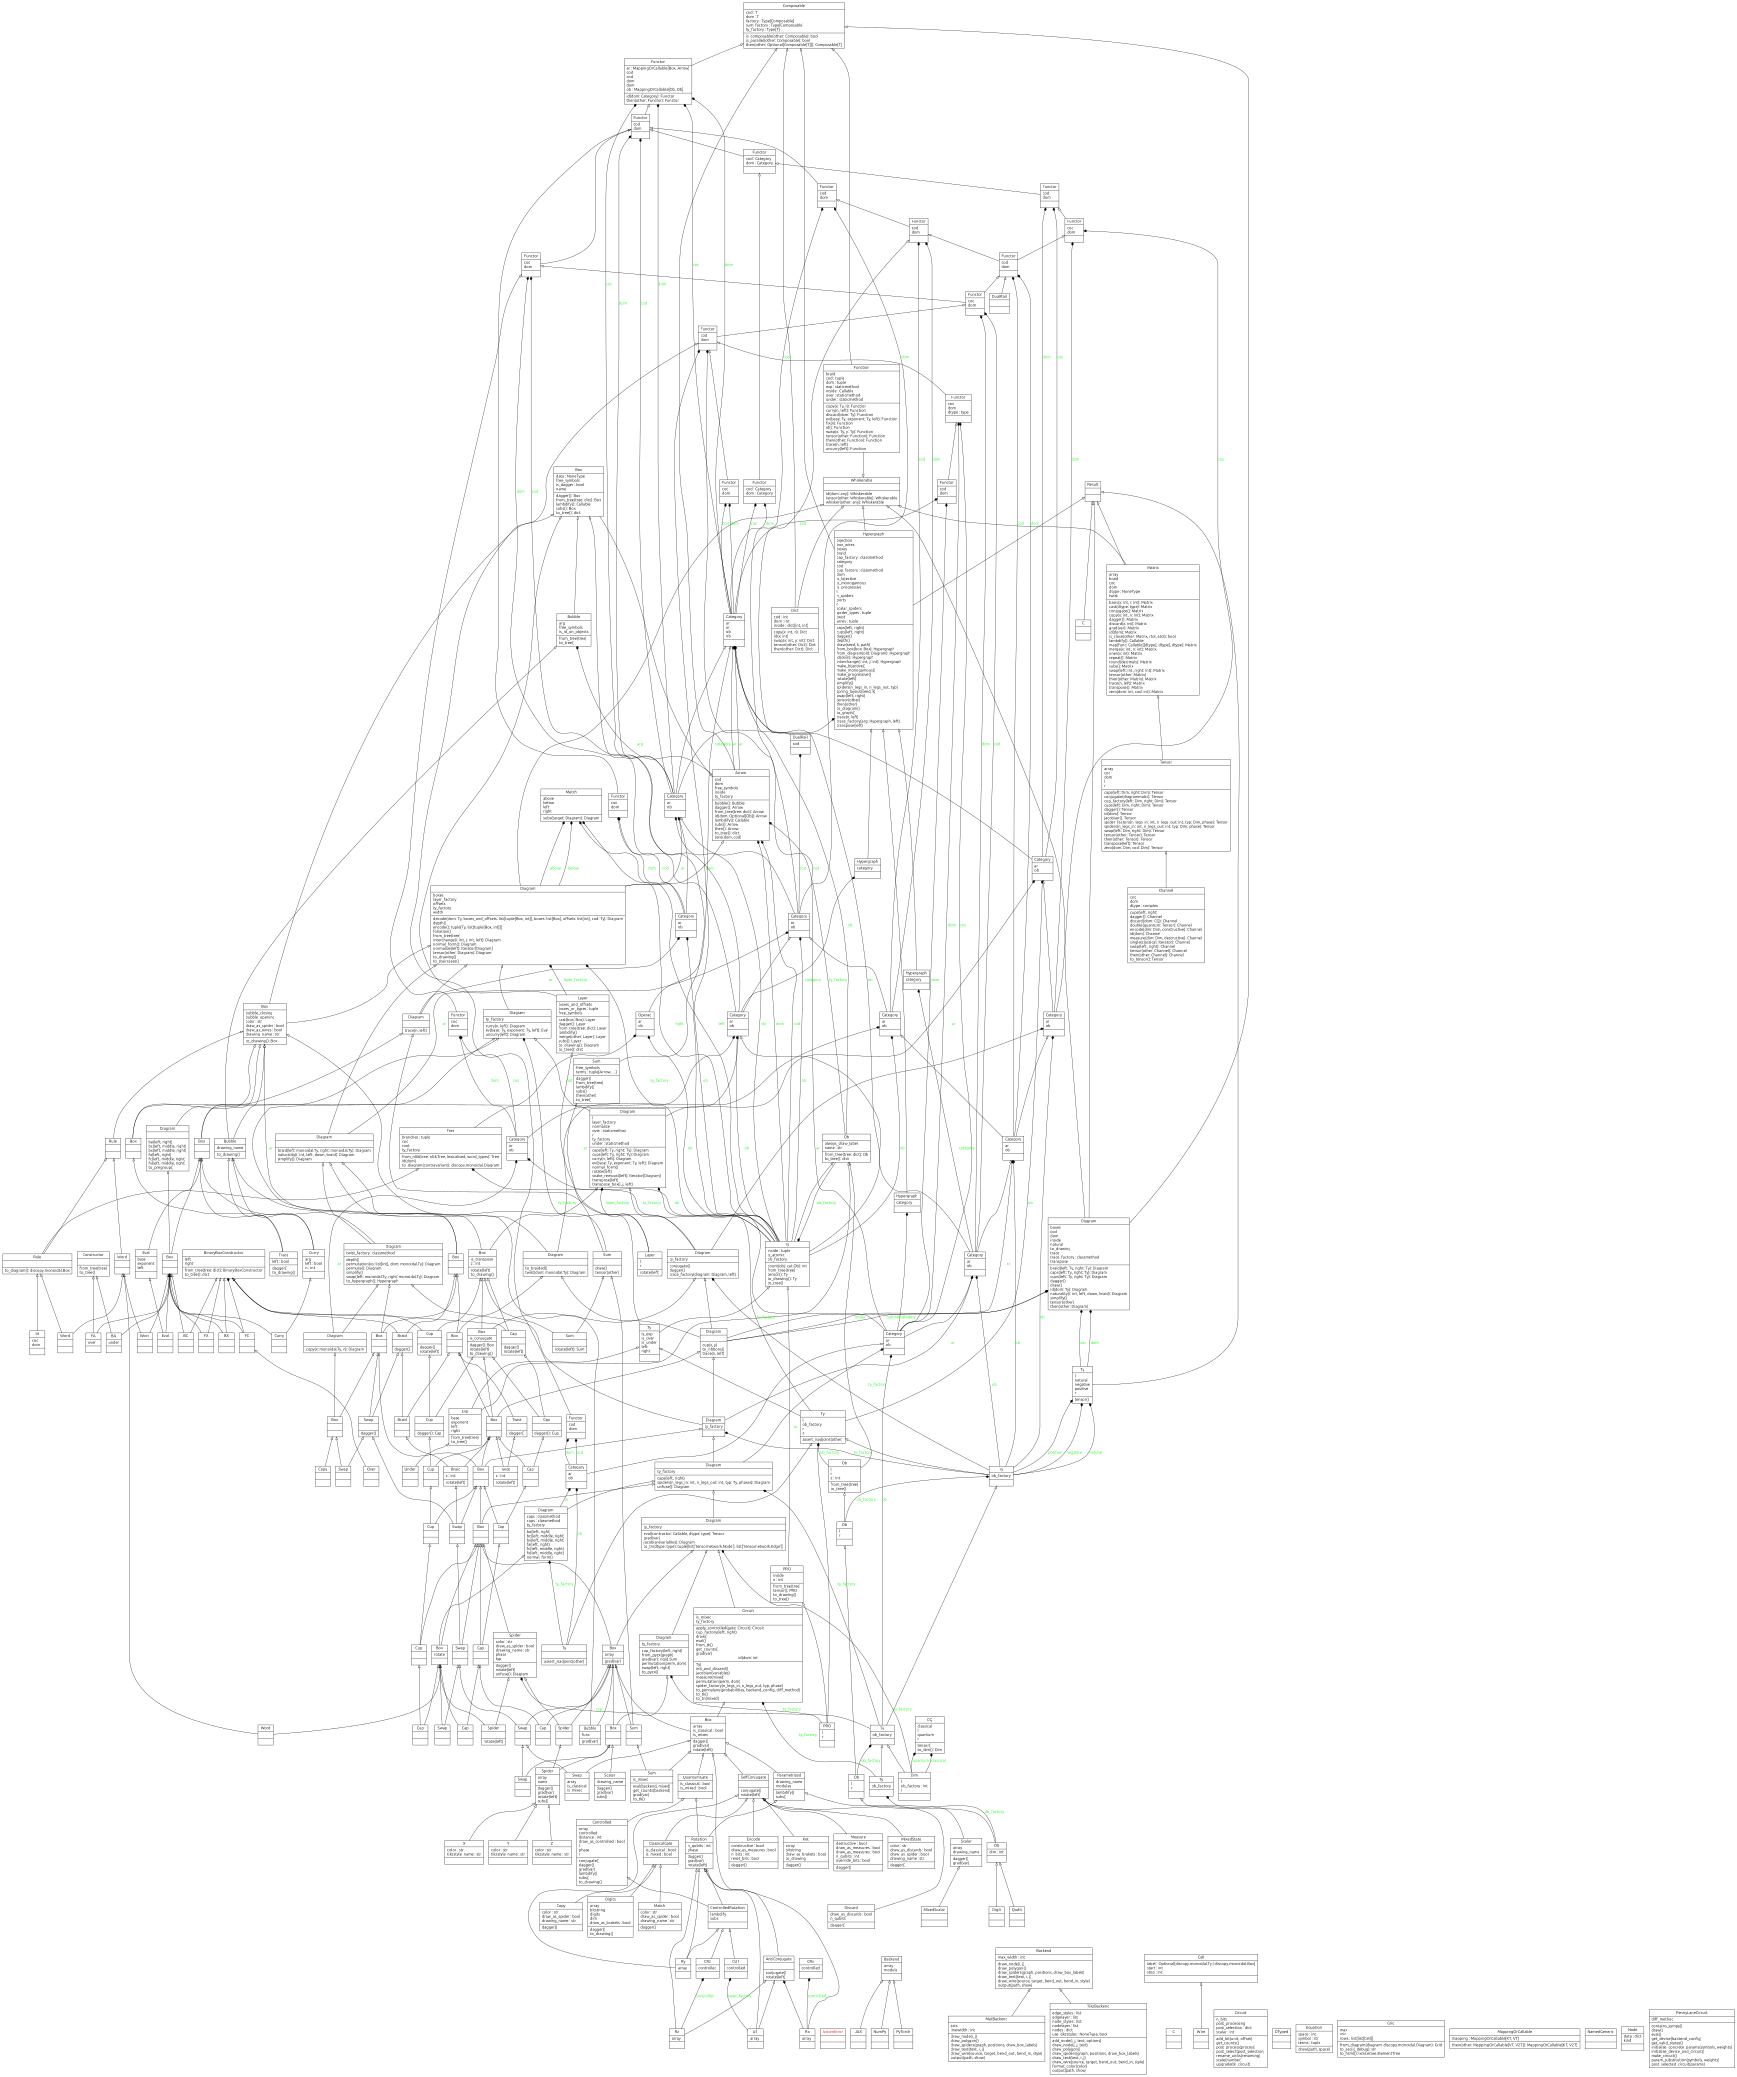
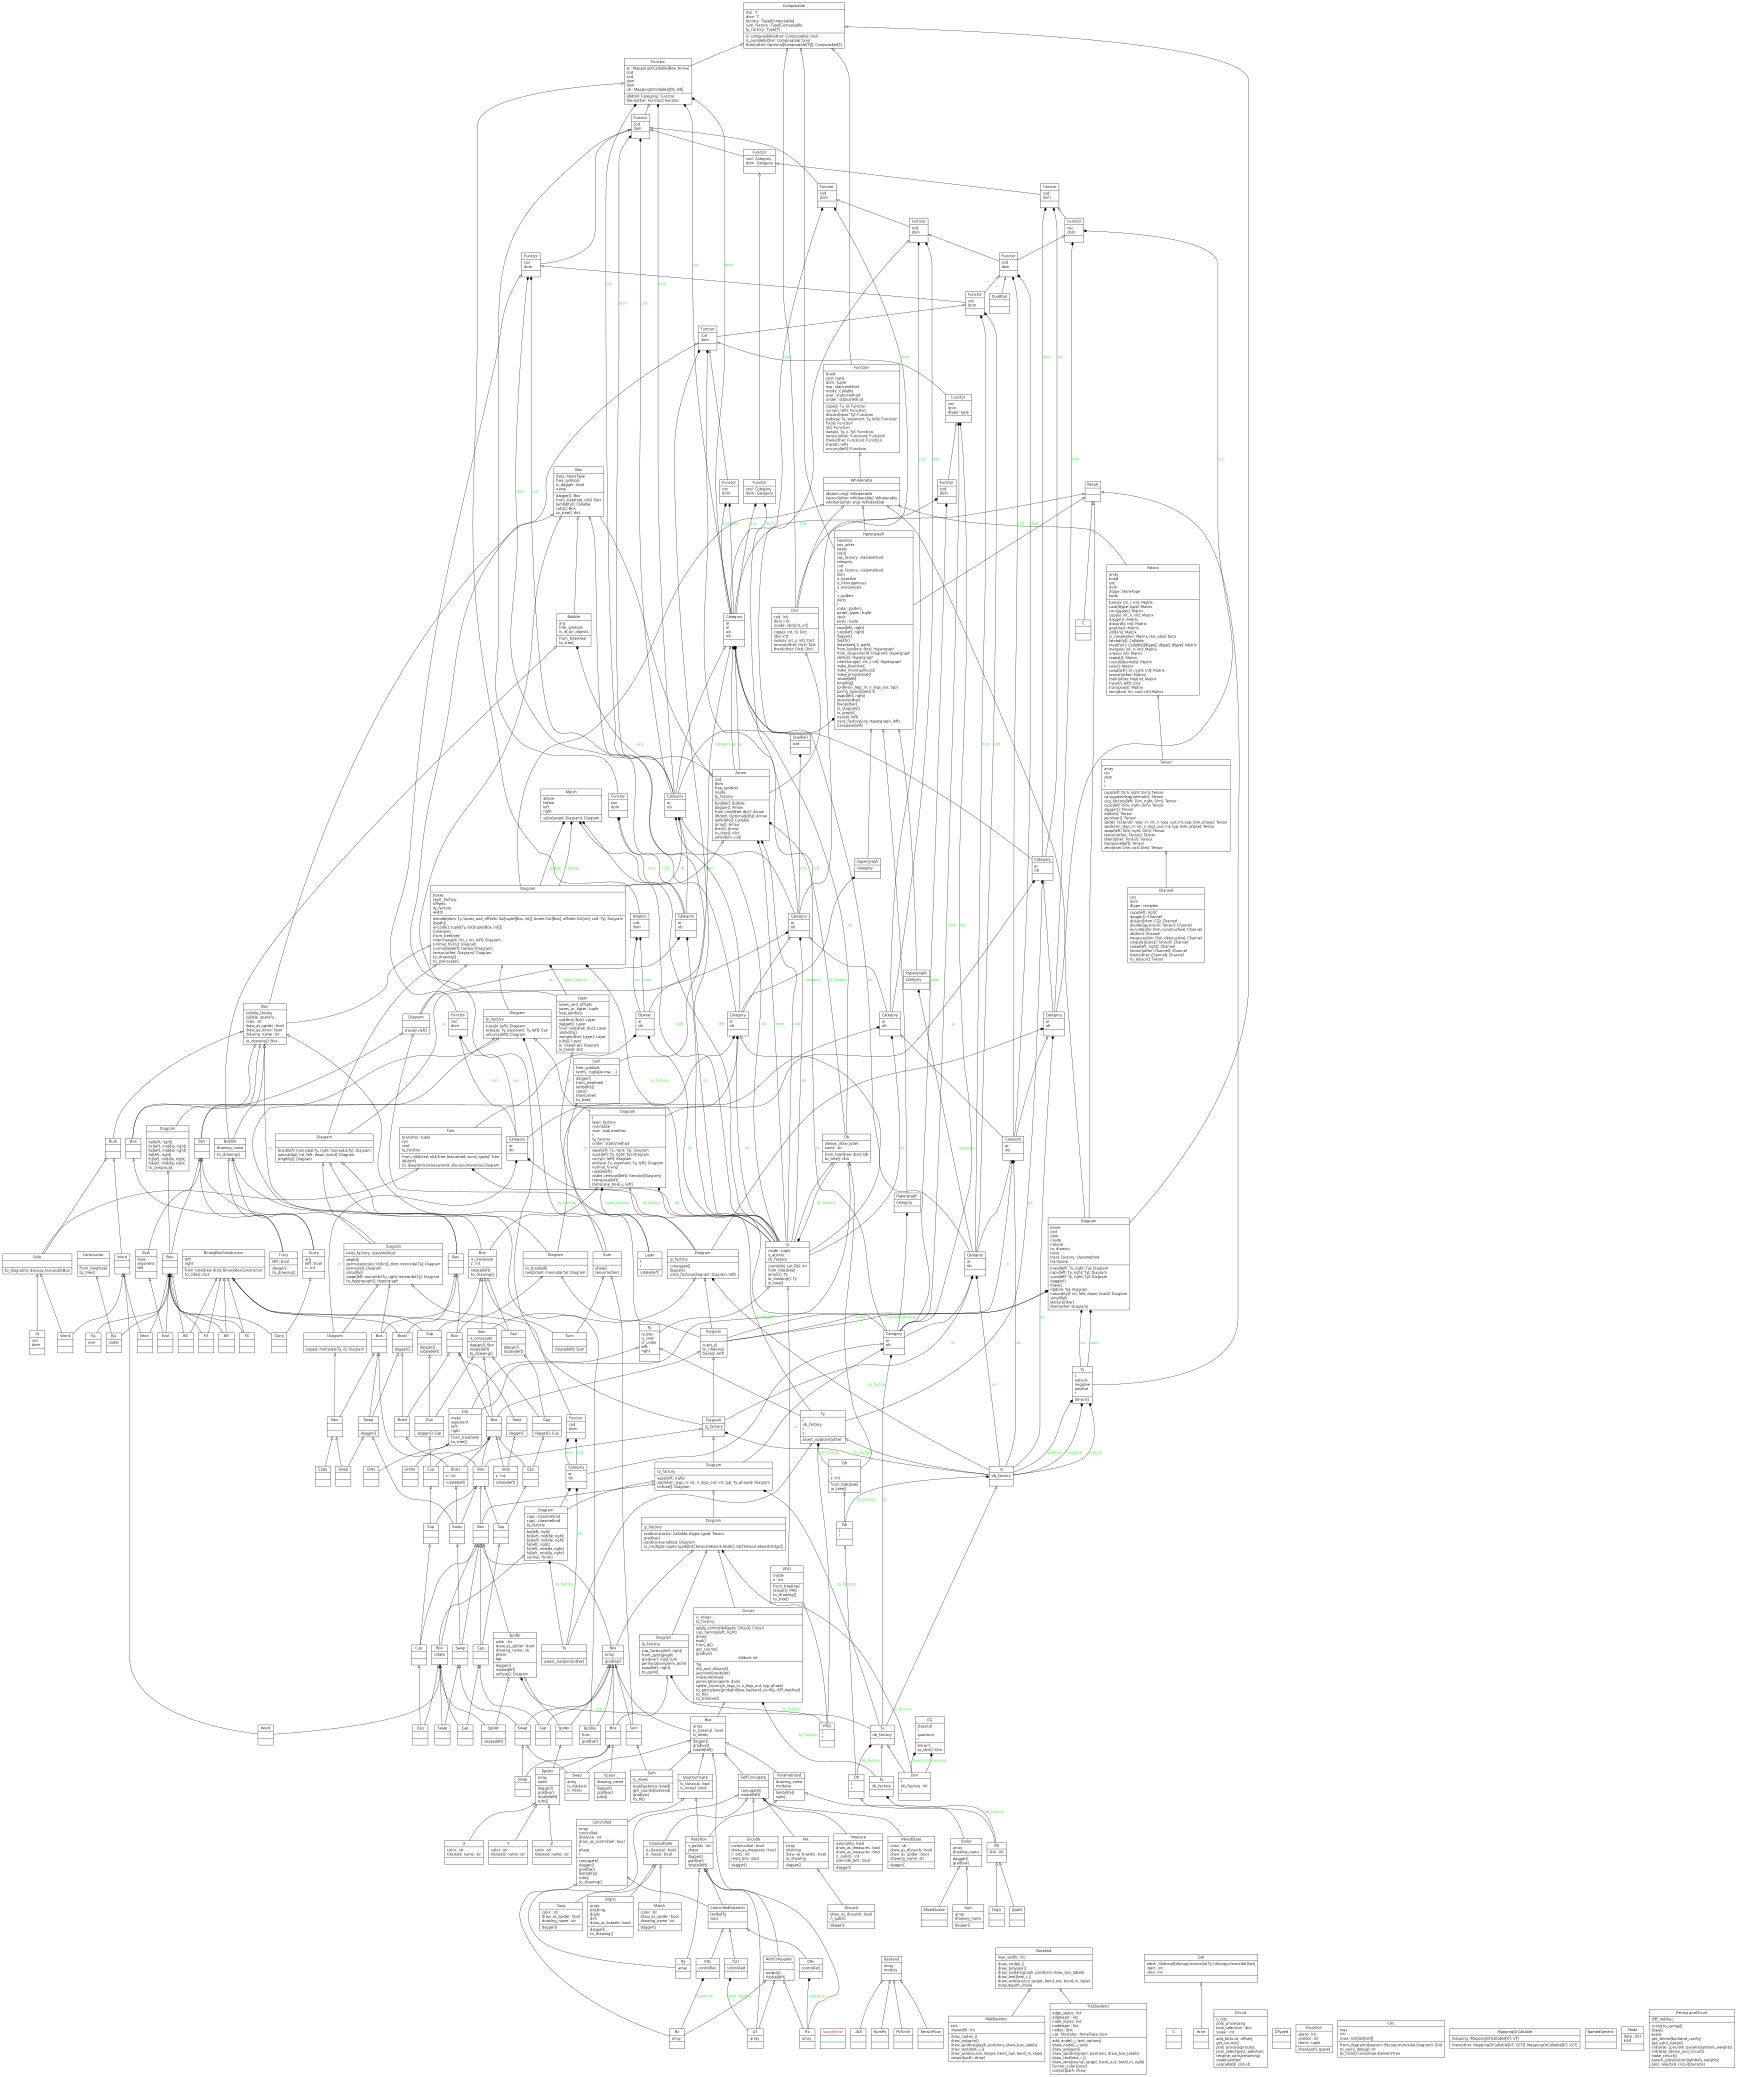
node "Composable": text "cod : T" -> "rtol : T"
edge "Arrow" -> "Composable": now "Arrow" -> "Dict"
edge "Function" -> "Whiskerable": reversed
edge "Matrix" -> "Result": now "Dict" -> "Result"
node "Matrix": text "trace(n, left): Matrix" -> "trace(n, left): Dict"
node "Arrow": text "subs(): Arrow" -> "array(): Arrow"
node "Algebra": added
node "Channel": text "single(classical: Iterator): Channel" -> "single(classical: Tensor): Channel"
edge "Tree" -> "Operad": label "cod" -> "ar"
edge "FA" -> "Constructor": removed
edge "FC" -> "BinaryBoxConstructor": arrowhead diamond -> empty
edge "Over" -> "FC": now "Over" -> "Exp"
node "Exp": text "base" -> "make"
edge "Discard" -> "SelfConjugate": now "Discard" -> "Ket"
node "Measure": text "destructive : bool" -> "naturality : bool"
node "Sqrt": added
edge "Ry" -> "ControlledRotation": now "CRx" -> "ControlledRotation"
edge "Rz" -> "Rotation": now "Rz" -> "Controlled"
node "AntiConjugate": text "conjugate()" -> "output()"
edge "Rz" -> "CRz": label "controlled" -> "quantum"
edge "Rx" -> "CRx": label "controlled" -> "category"
edge "Rx" -> "AntiConjugate": arrowhead diamond -> empty
node "TensorFlow": added
